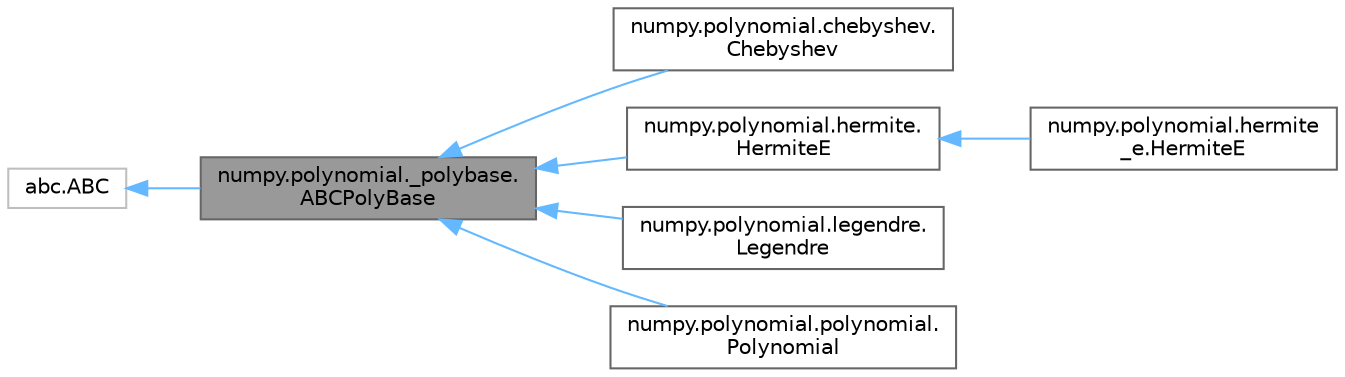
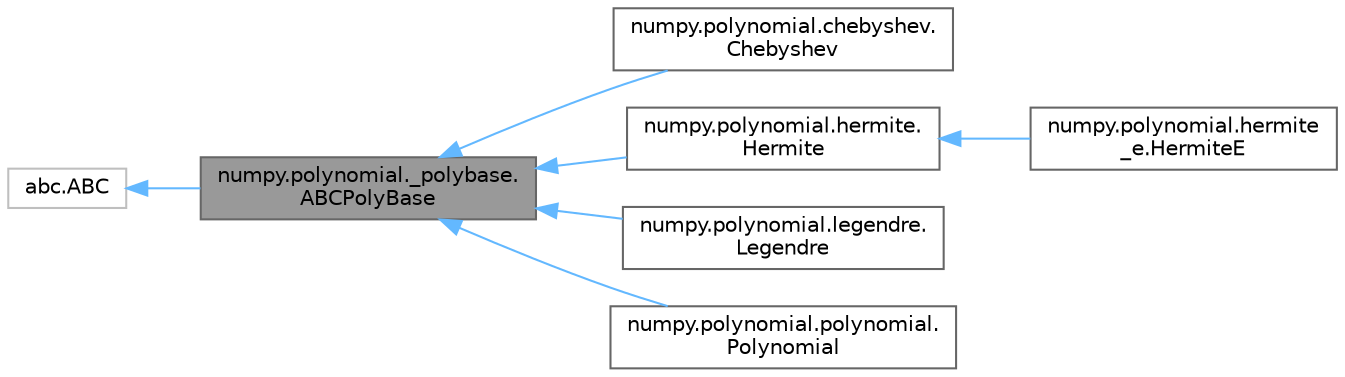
node "numpy.polynomial.hermite. HermiteE": label "numpy.polynomial.hermite. HermiteE" -> "numpy.polynomial.hermite. Hermite"
